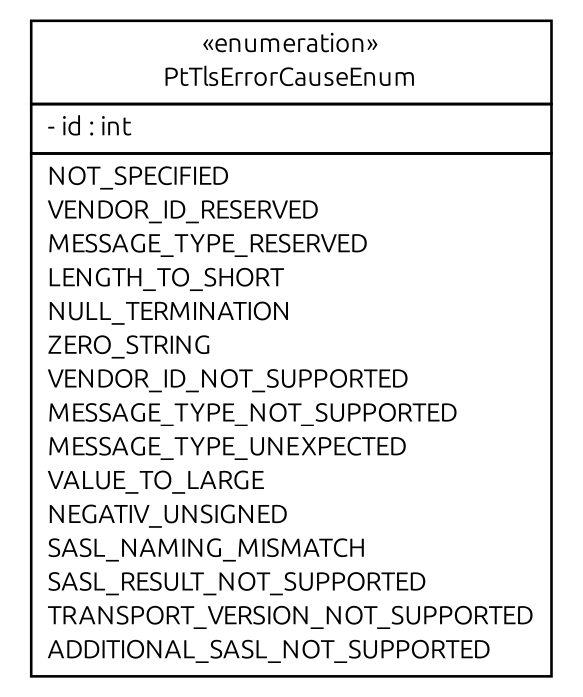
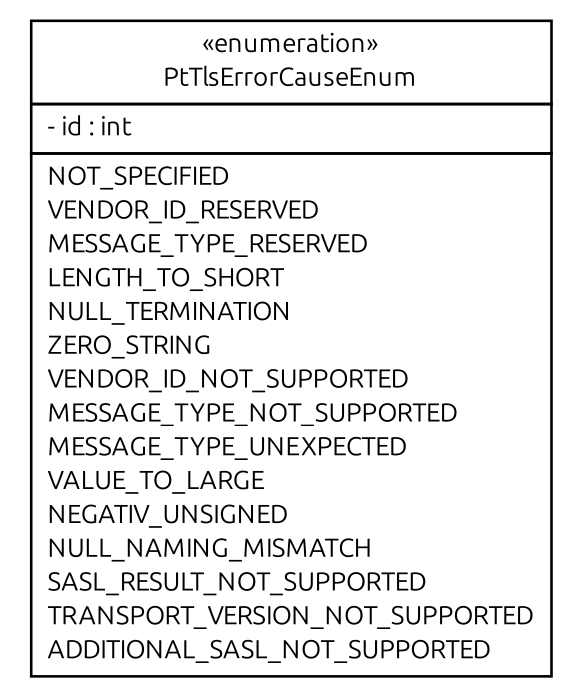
node "PtTlsErrorCauseEnum": text "SASL_NAMING_MISMATCH" -> "NULL_NAMING_MISMATCH"
